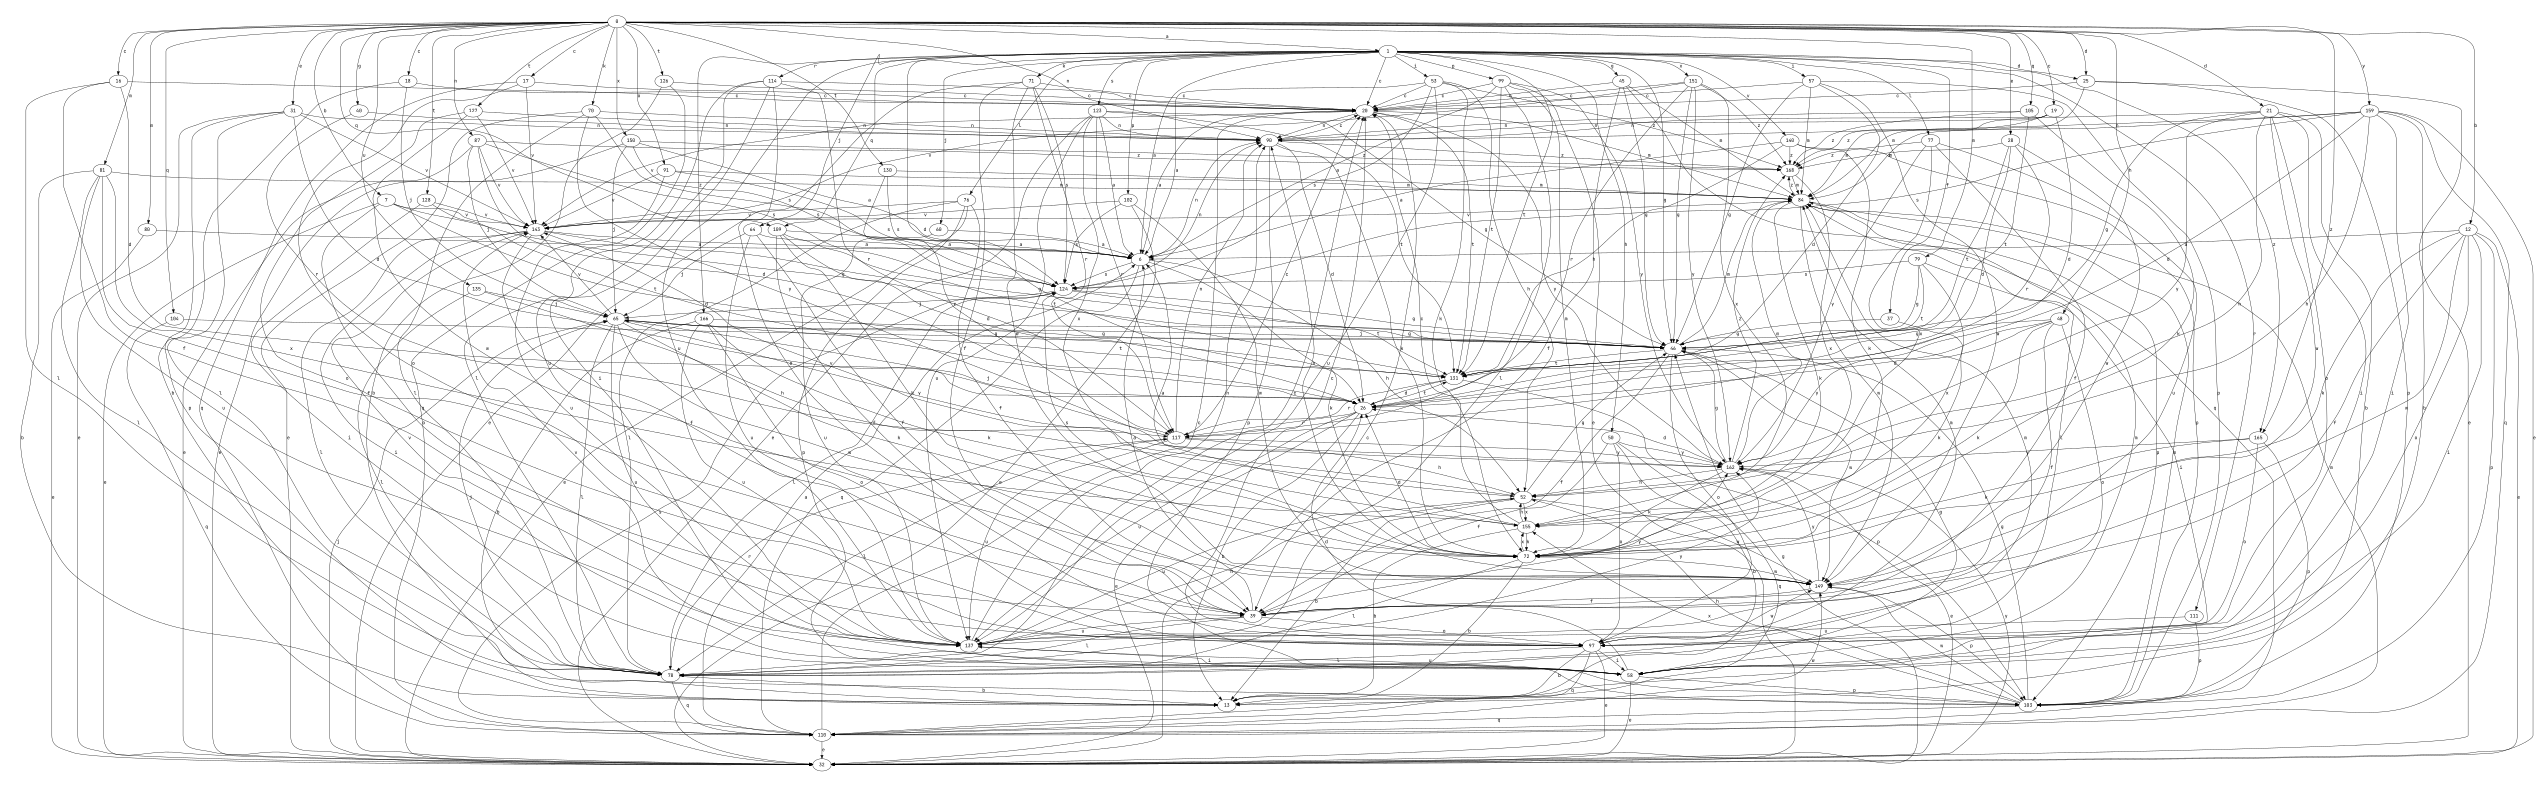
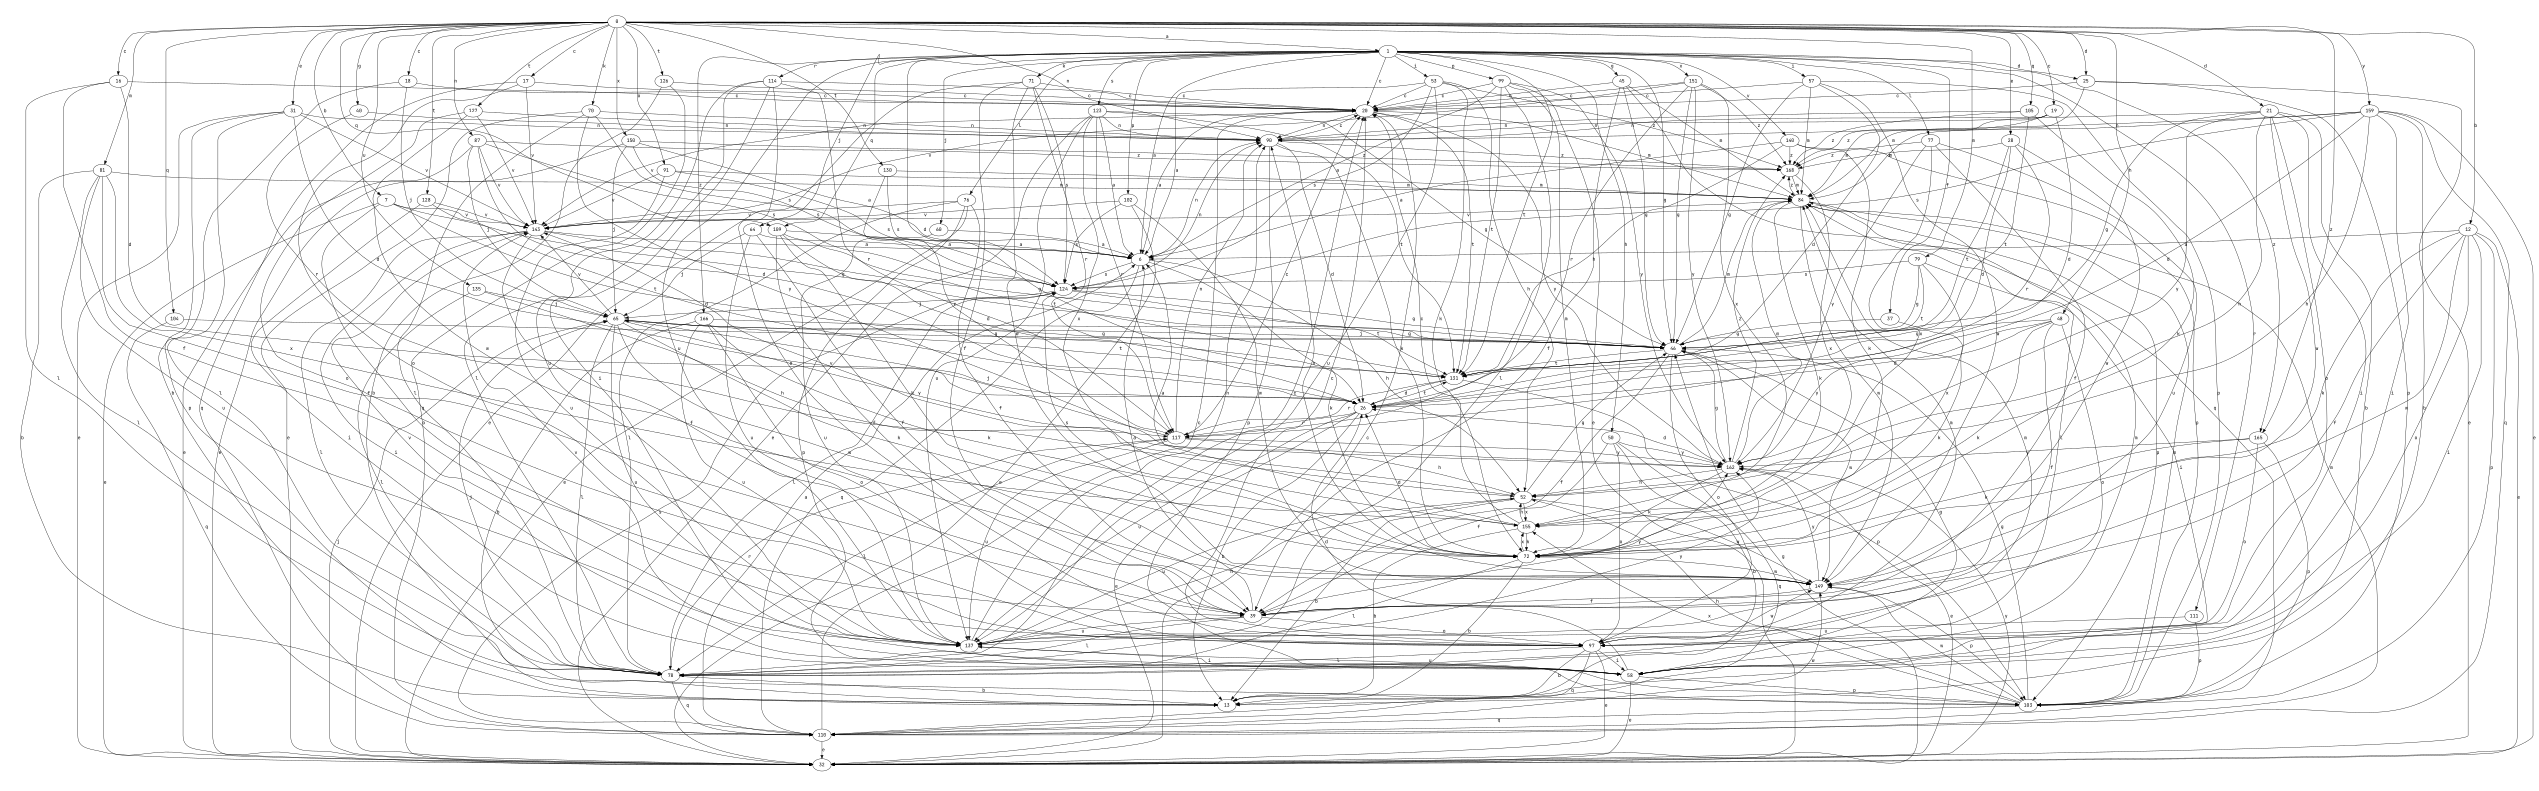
node "80": removed
